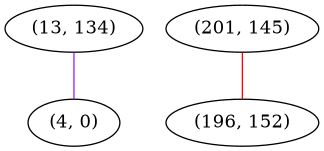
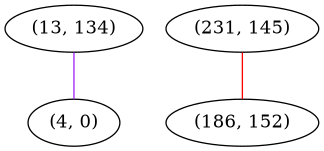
node "(201, 145)": label "(201, 145)" -> "(231, 145)"
node "(196, 152)": label "(196, 152)" -> "(186, 152)"
